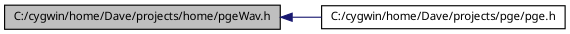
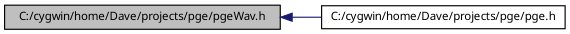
node "C:/cygwin/home/Dave/projects/home/pgeWav.h": label "C:/cygwin/home/Dave/projects/home/pgeWav.h" -> "C:/cygwin/home/Dave/projects/pge/pgeWav.h"
